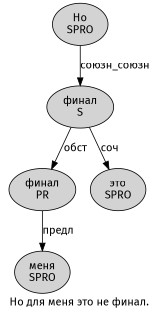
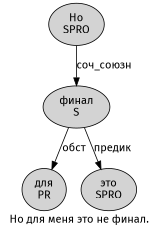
edge "Но SPRO" -> "финал S": label "союзн_союзн" -> "соч_союзн"
edge "финал S" -> "это SPRO": label "соч" -> "предик"
node "финал PR": label "финал PR" -> "для PR"
node "меня SPRO": removed
